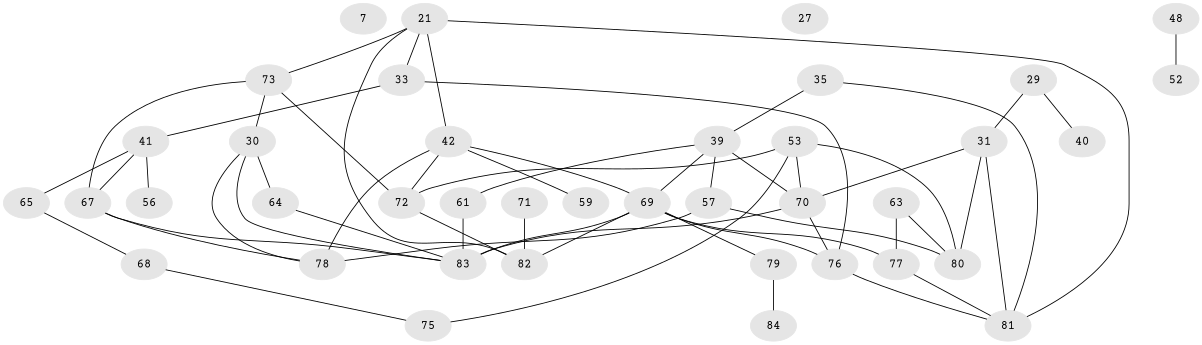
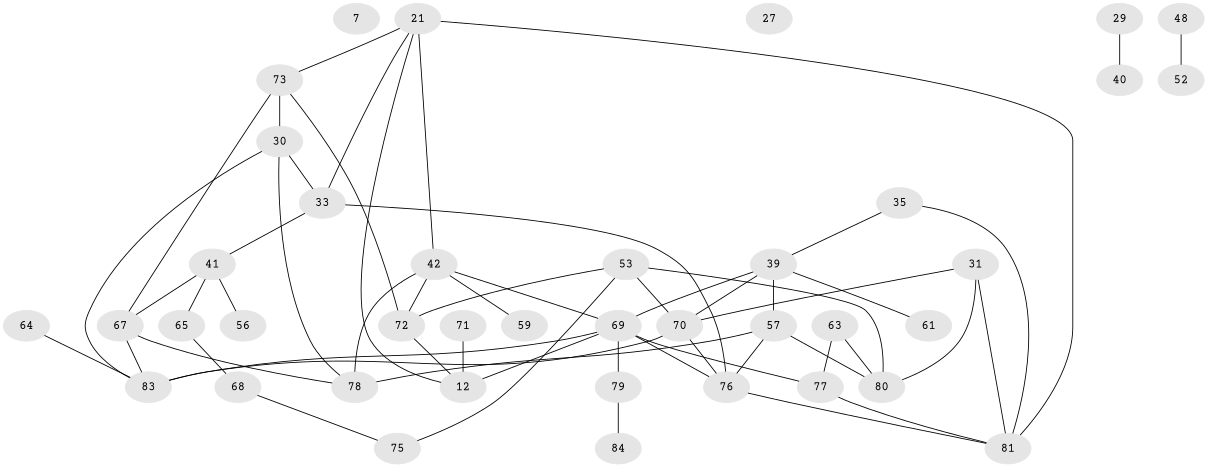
edge "29" -- "31": removed
edge "30" -- "64": now "30" -- "33"
edge "61" -- "83": removed
node "82": label "82" -> "12"
edge "57" -- "76": added
